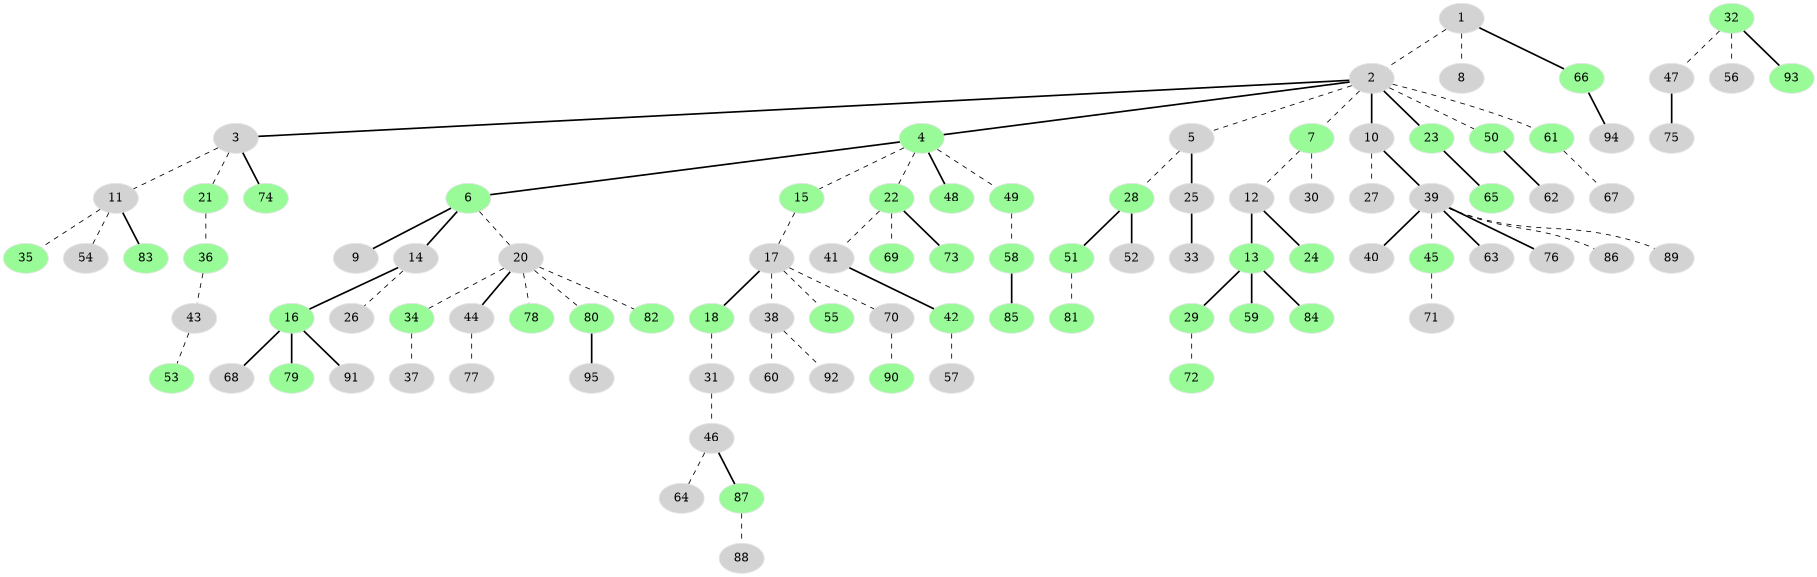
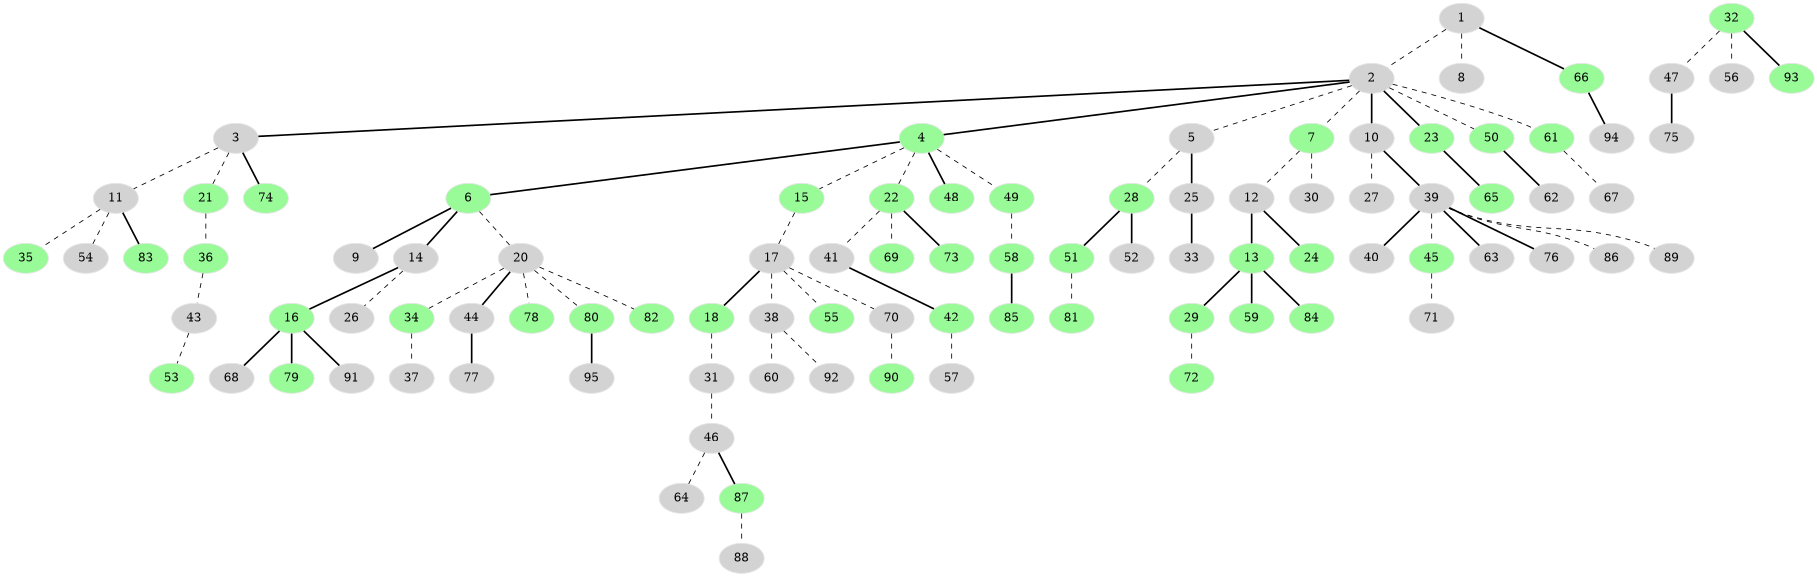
edge "44" -- "77": style dashed -> bold
